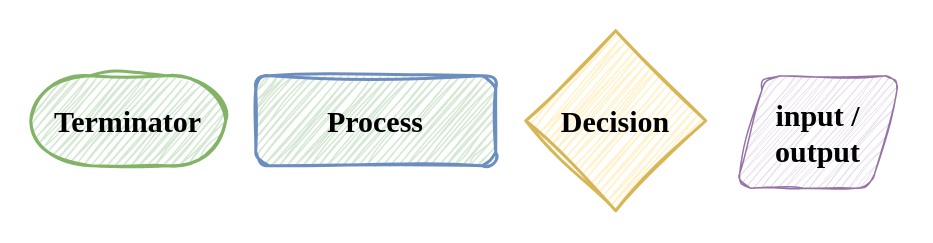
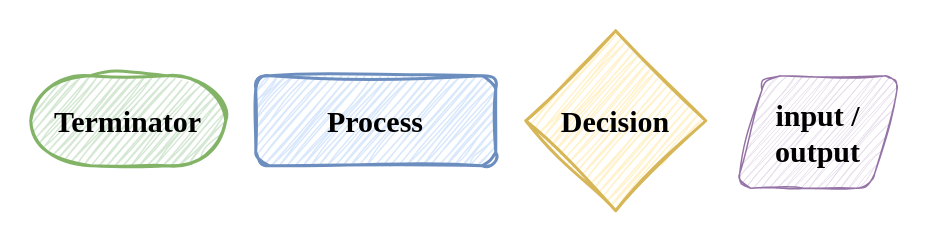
node "Process": fillcolor #d5e8d4 -> #dae8fc
